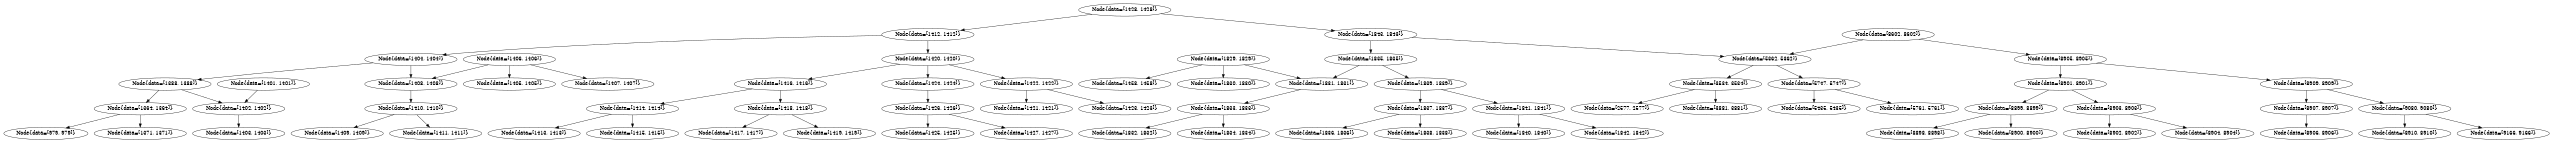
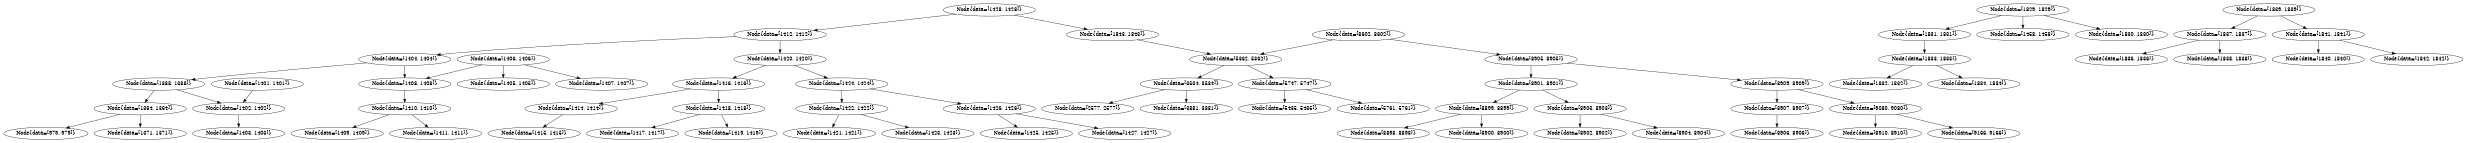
node "Node{data=[1835, 1835]}": removed
edge "Node{data=[1420, 1420]}" -> "Node{data=[1422, 1422]}": now "Node{data=[1424, 1424]}" -> "Node{data=[1422, 1422]}"
node "Node{data=[1413, 1413]}": removed
